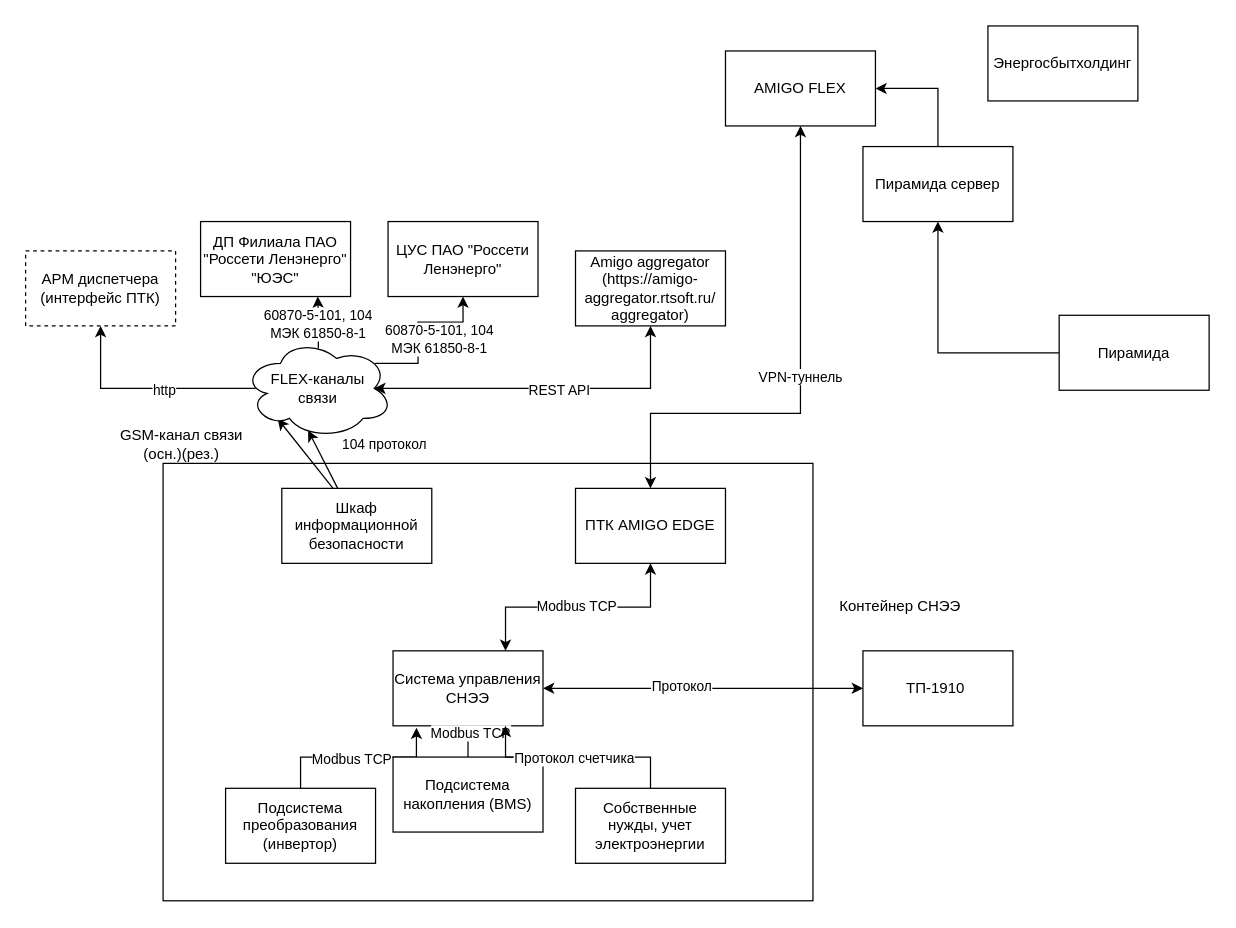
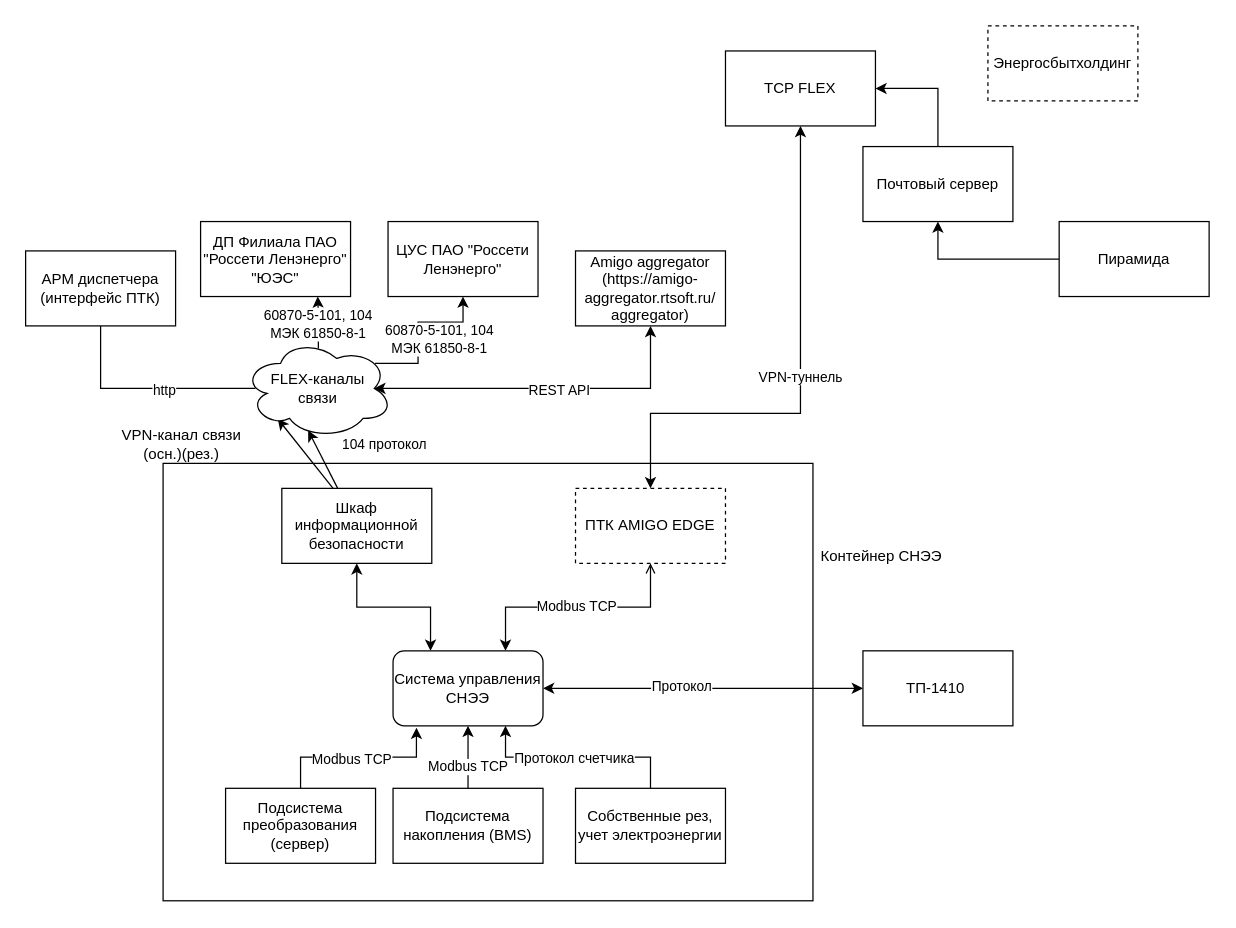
node "Энергосбытхолдинг": style solid -> dashed
node "AMIGO FLEX": label "AMIGO FLEX" -> "TCP FLEX"
node "Пирамида сервер": label "Пирамида сервер" -> "Почтовый сервер"
node "АРМ диспетчера (интерфейс ПТК)": style dashed -> solid
edge "FLEX-каналы связи" -> "АРМ диспетчера (интерфейс ПТК)": arrowhead classic -> none
node "Пирамида": moved (1134, 353) -> (1134, 259)
node "GSM-канал связи (осн.)(рез.)": label "GSM-канал связи (осн.)(рез.)" -> "VPN-канал связи (осн.)(рез.)"
node "ПТК AMIGO EDGE": style solid -> dashed
edge "ПТК AMIGO EDGE" -- "Система управления СНЭЭ": arrowhead classic -> open
edge "Шкаф информационной безопасности" -- "Система управления СНЭЭ": added
node "Контейнер СНЭЭ": moved (901, 607) -> (882, 557)
node "Система управления СНЭЭ": shape rectangle -> rounded rectangle
node "ТП-1910": label "ТП-1910" -> "ТП-1410"
node "Подсистема накопления (BMS)": moved (468, 794) -> (468, 826)
node "Подсистема преобразования (инвертор)": label "Подсистема преобразования (инвертор)" -> "Подсистема преобразования (сервер)"
node "Собственные нужды, учет электроэнергии": label "Собственные нужды, учет электроэнергии" -> "Собственные рез, учет электроэнергии"
